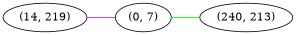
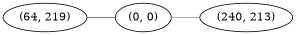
node "(14, 219)": label "(14, 219)" -> "(64, 219)"
node "(0, 7)": label "(0, 7)" -> "(0, 0)"
